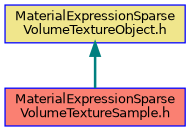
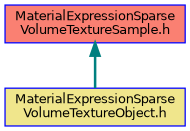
edge "MaterialExpressionSparse VolumeTextureSample.h" -> "MaterialExpressionSparse VolumeTextureObject.h": reversed
